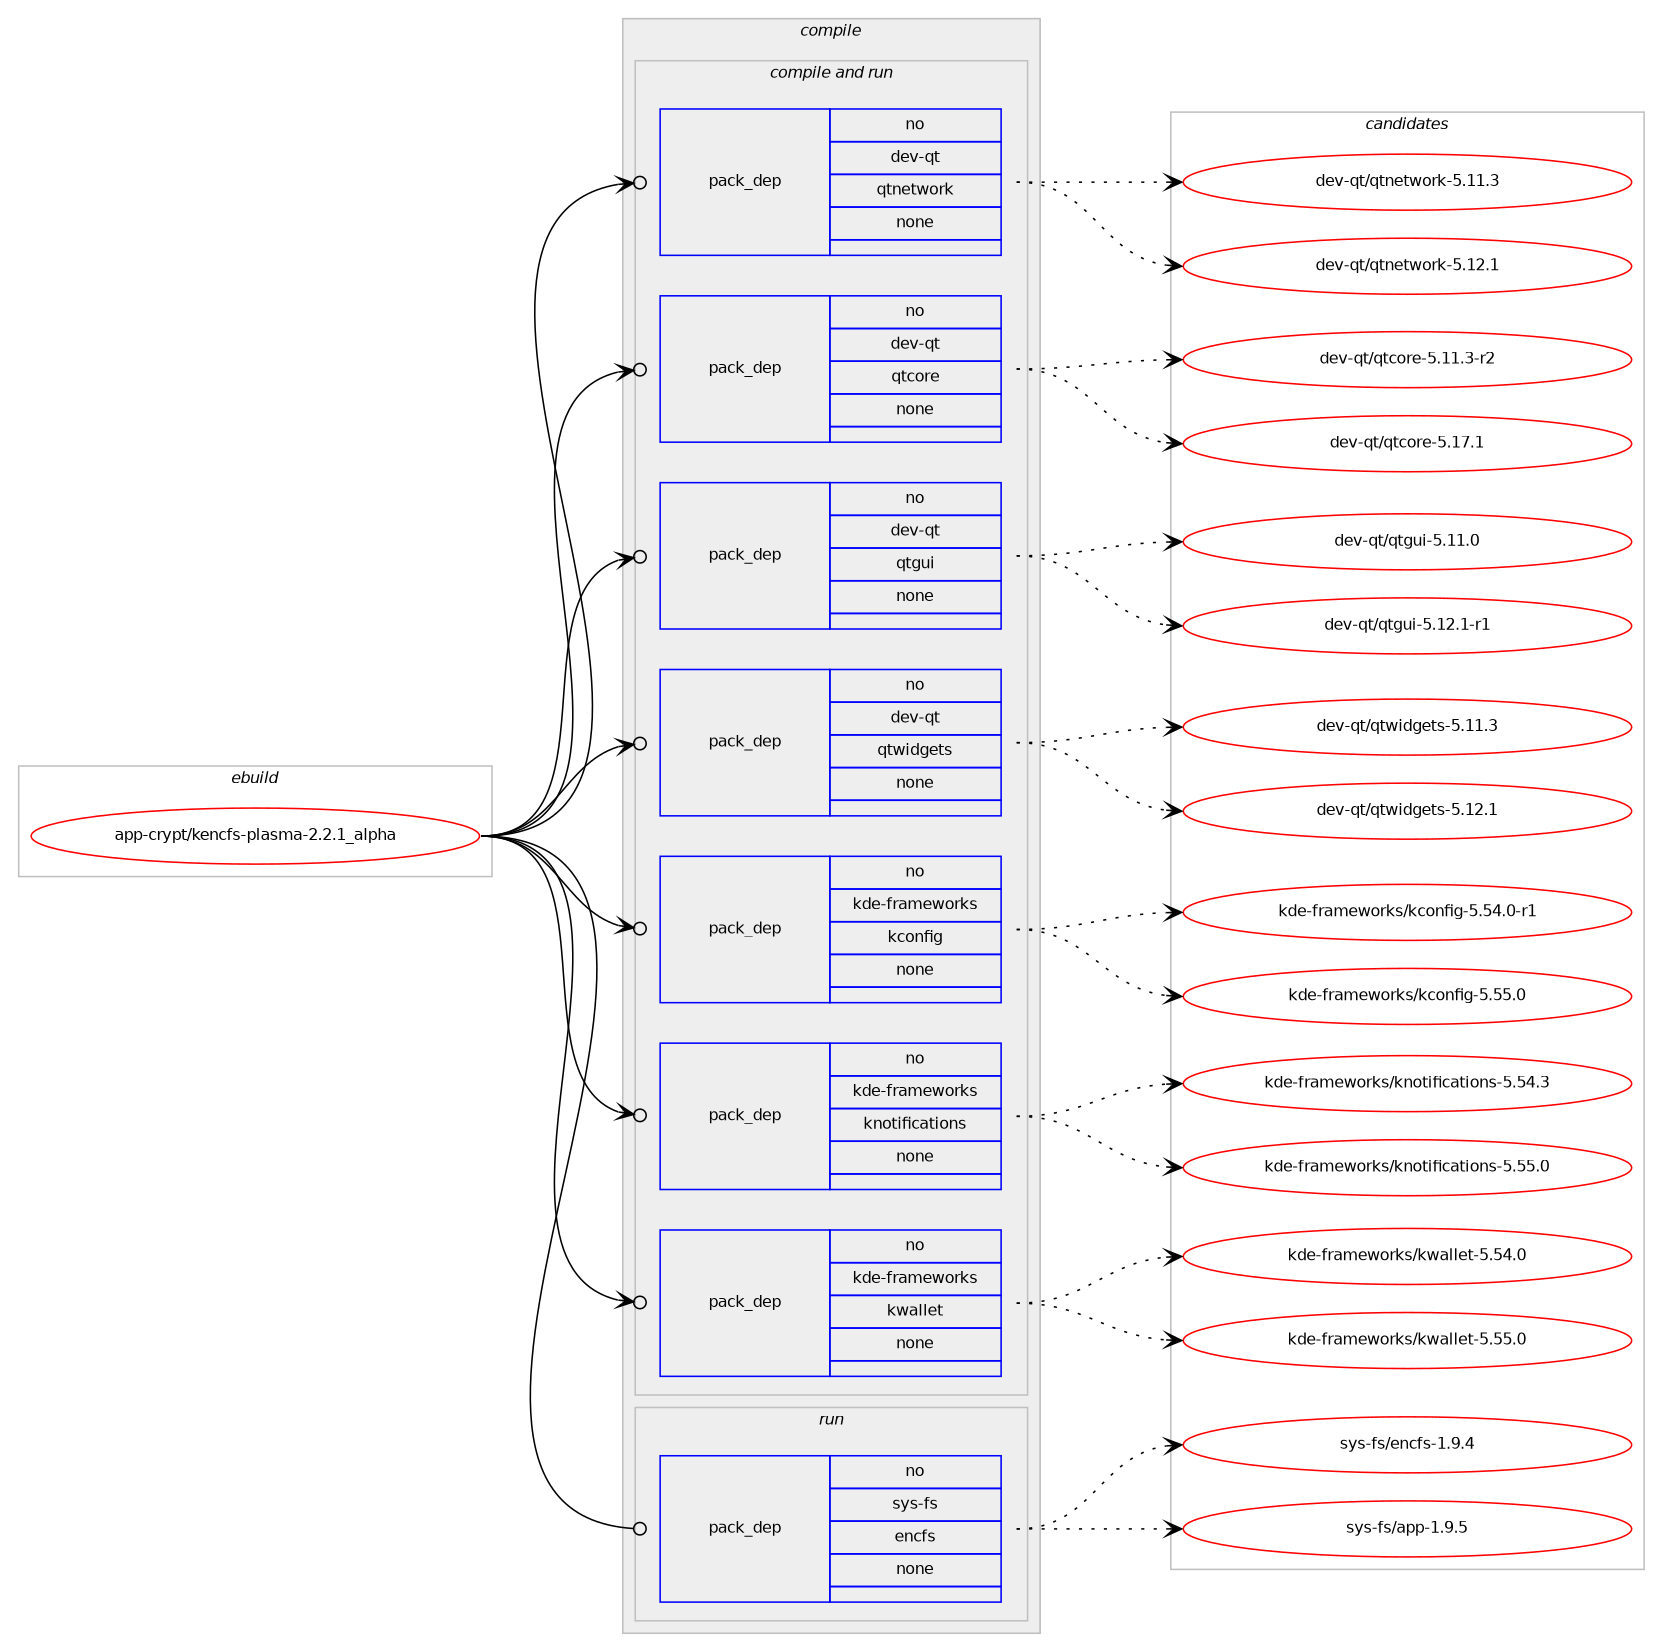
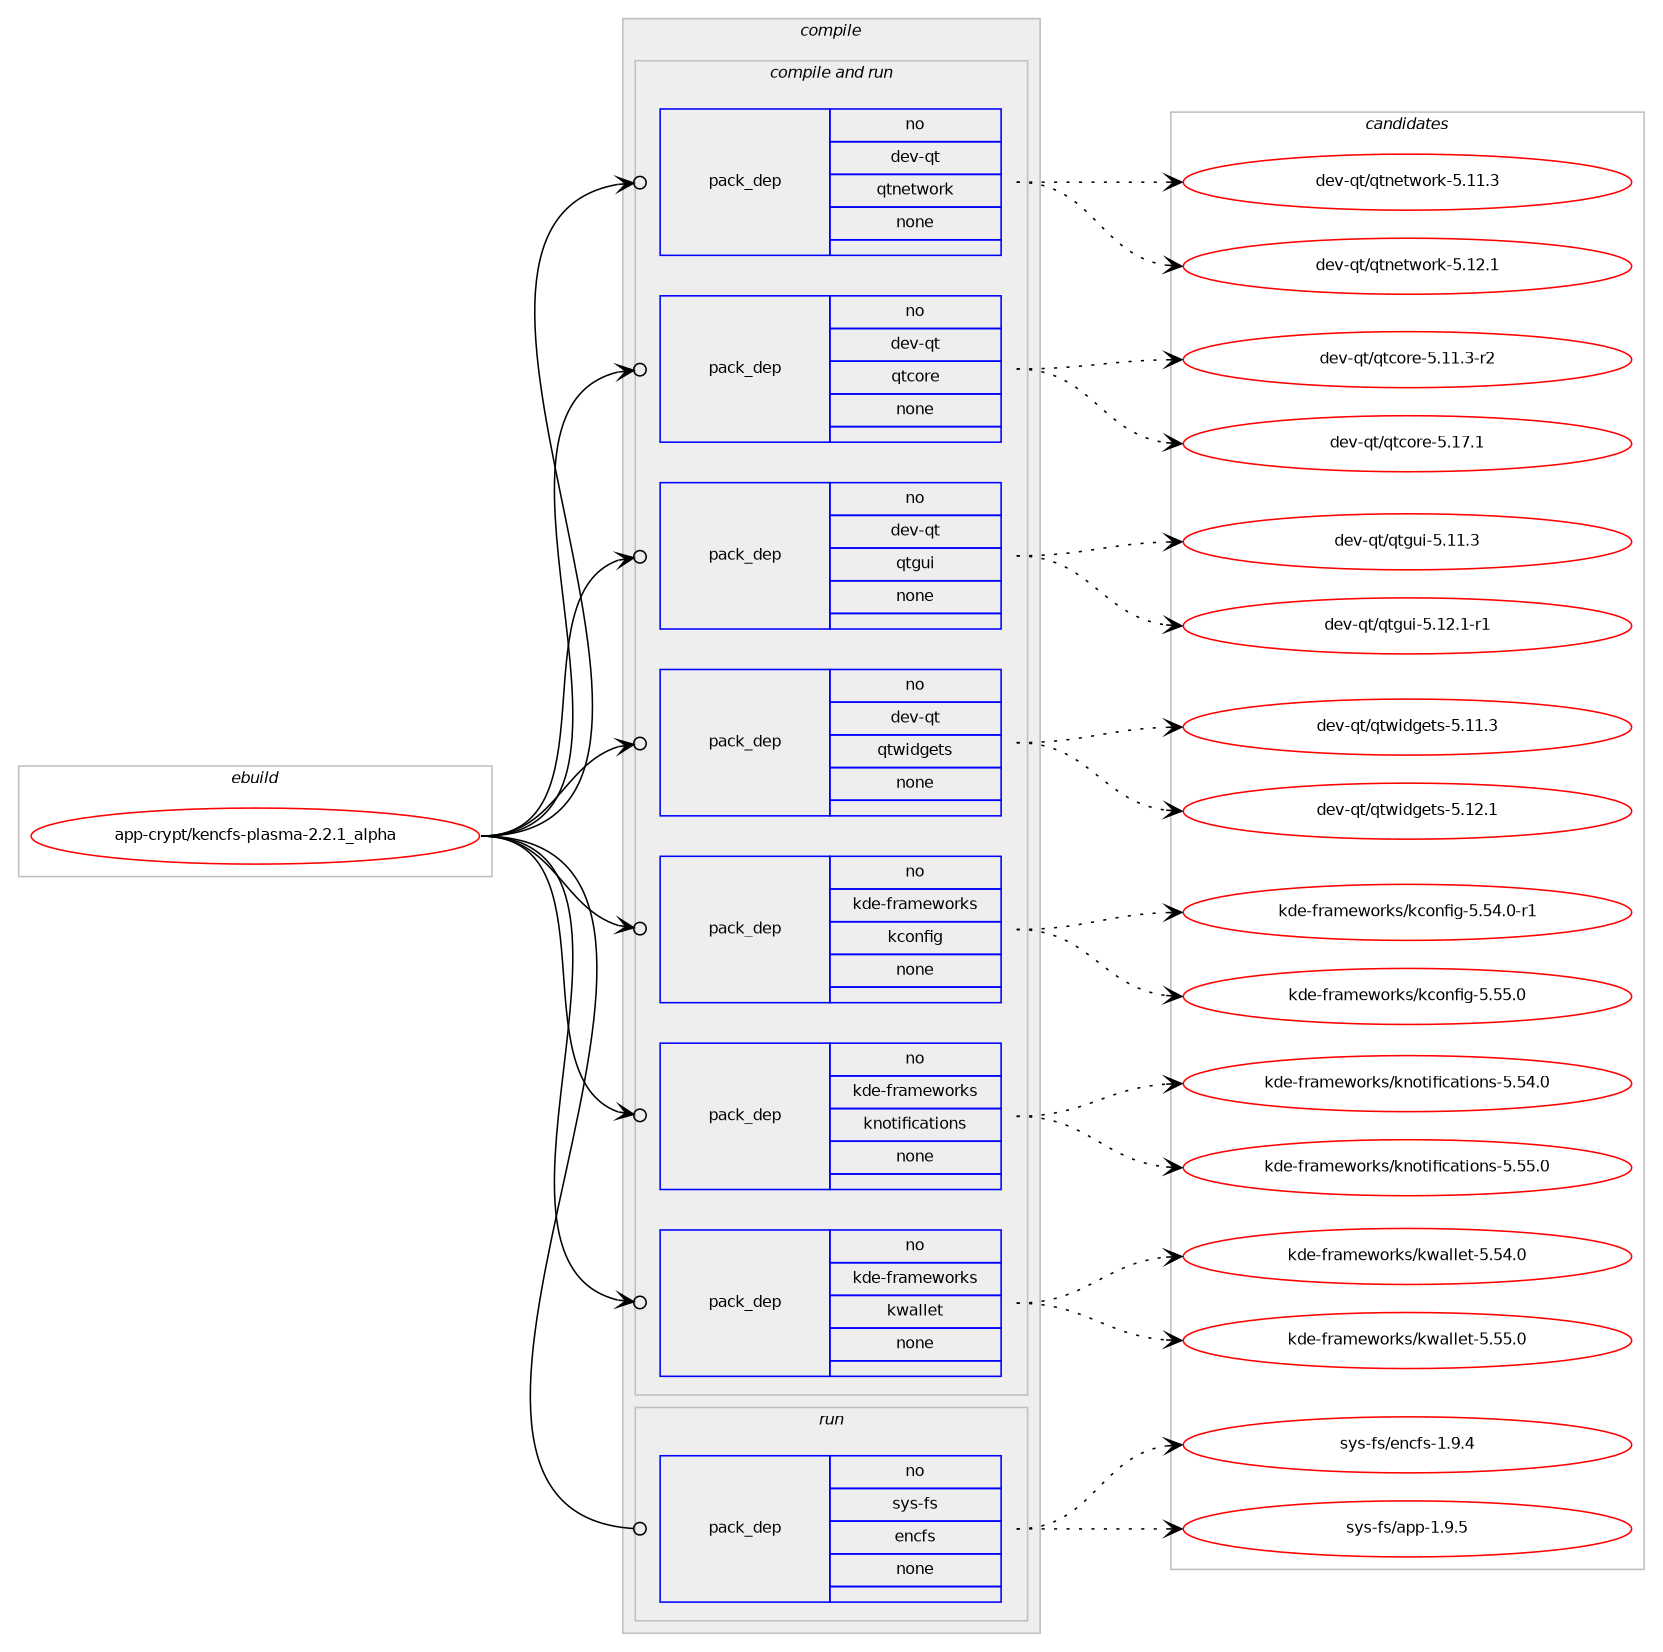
node "dev-qt/qtgui-5.11.0": label "dev-qt/qtgui-5.11.0" -> "dev-qt/qtgui-5.11.3"
node "kde-frameworks/knotifications-5.54.3": label "kde-frameworks/knotifications-5.54.3" -> "kde-frameworks/knotifications-5.54.0"
